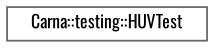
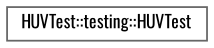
node "Carna::testing::HUVTest": label "Carna::testing::HUVTest" -> "HUVTest::testing::HUVTest"
